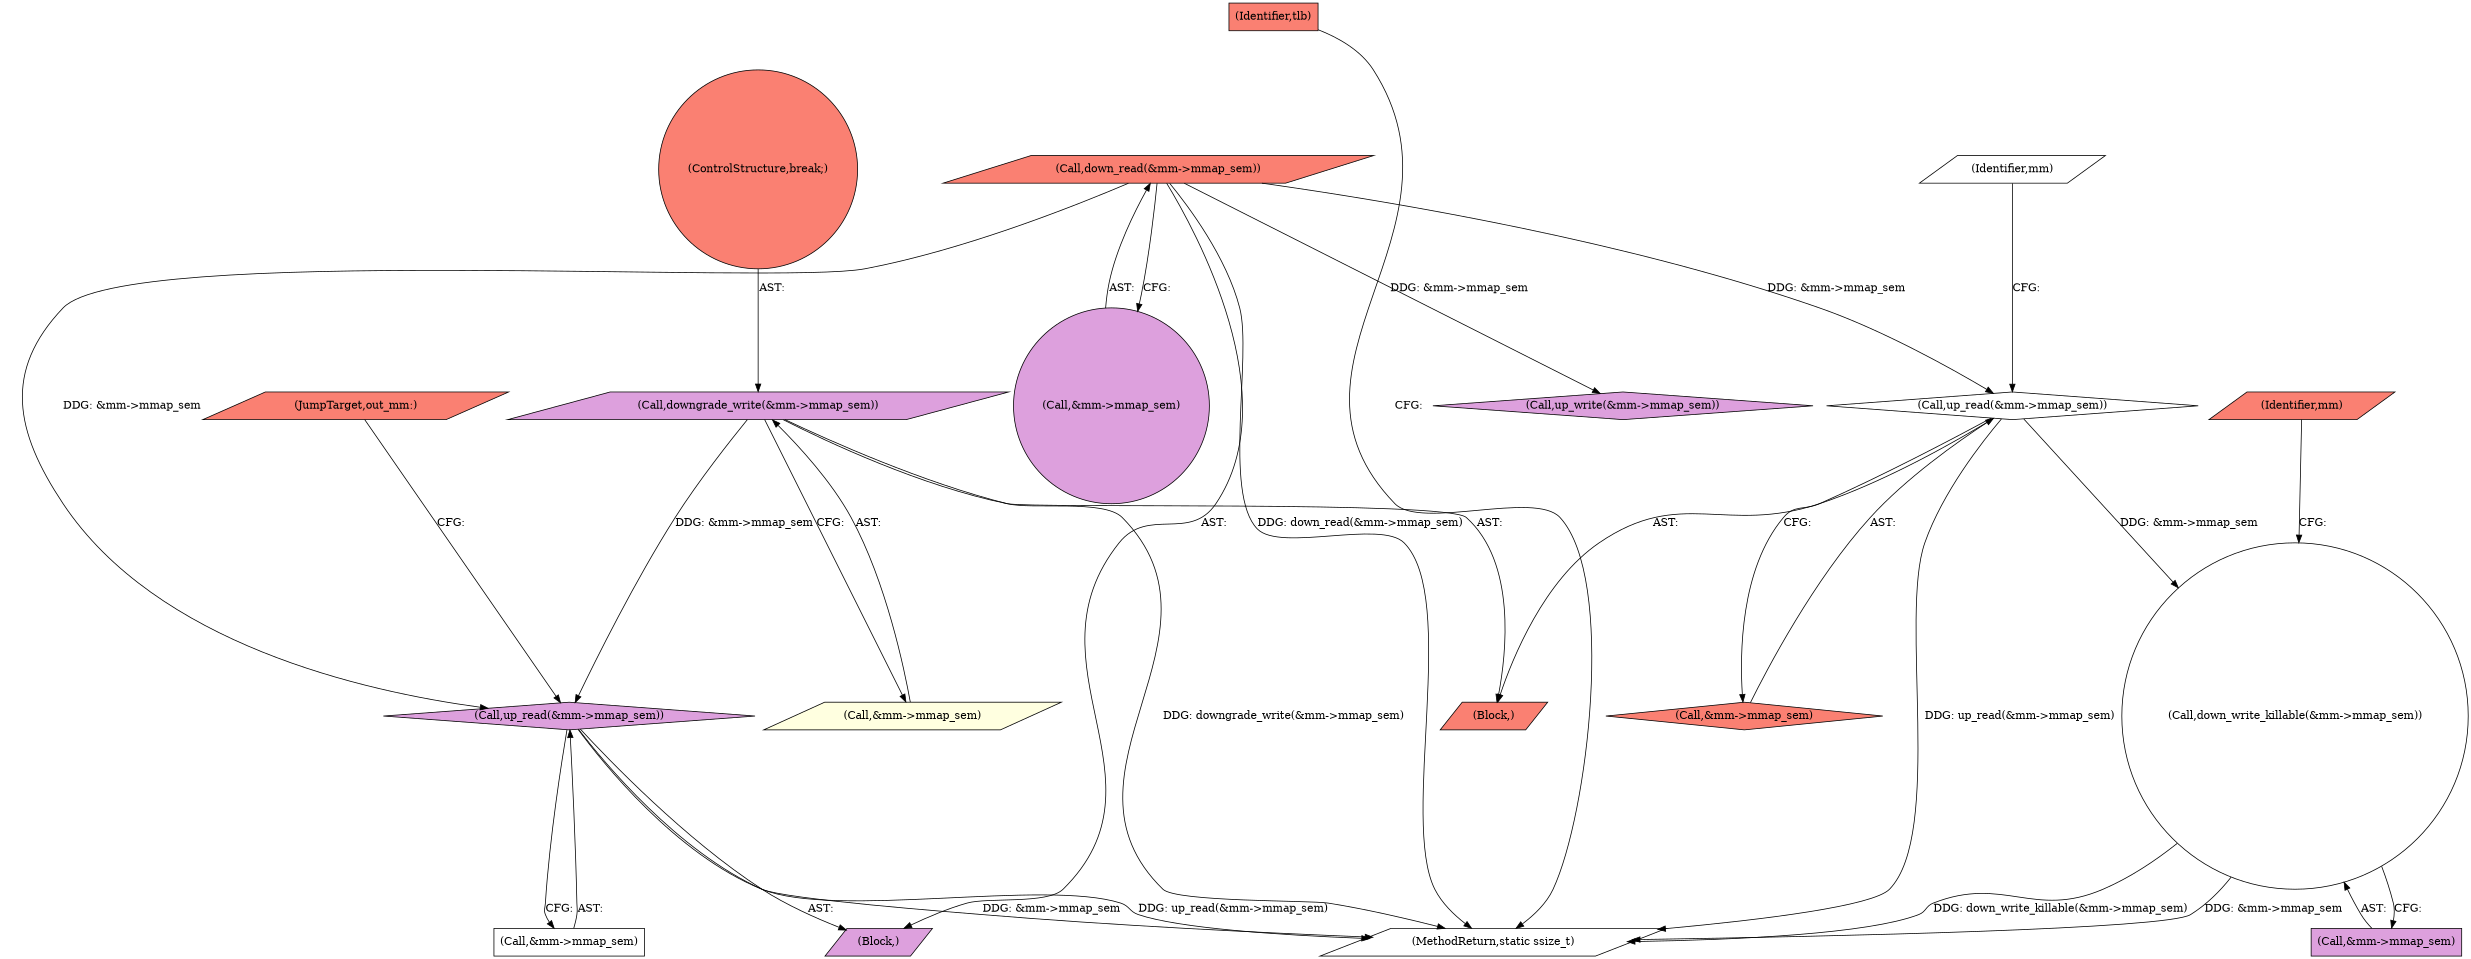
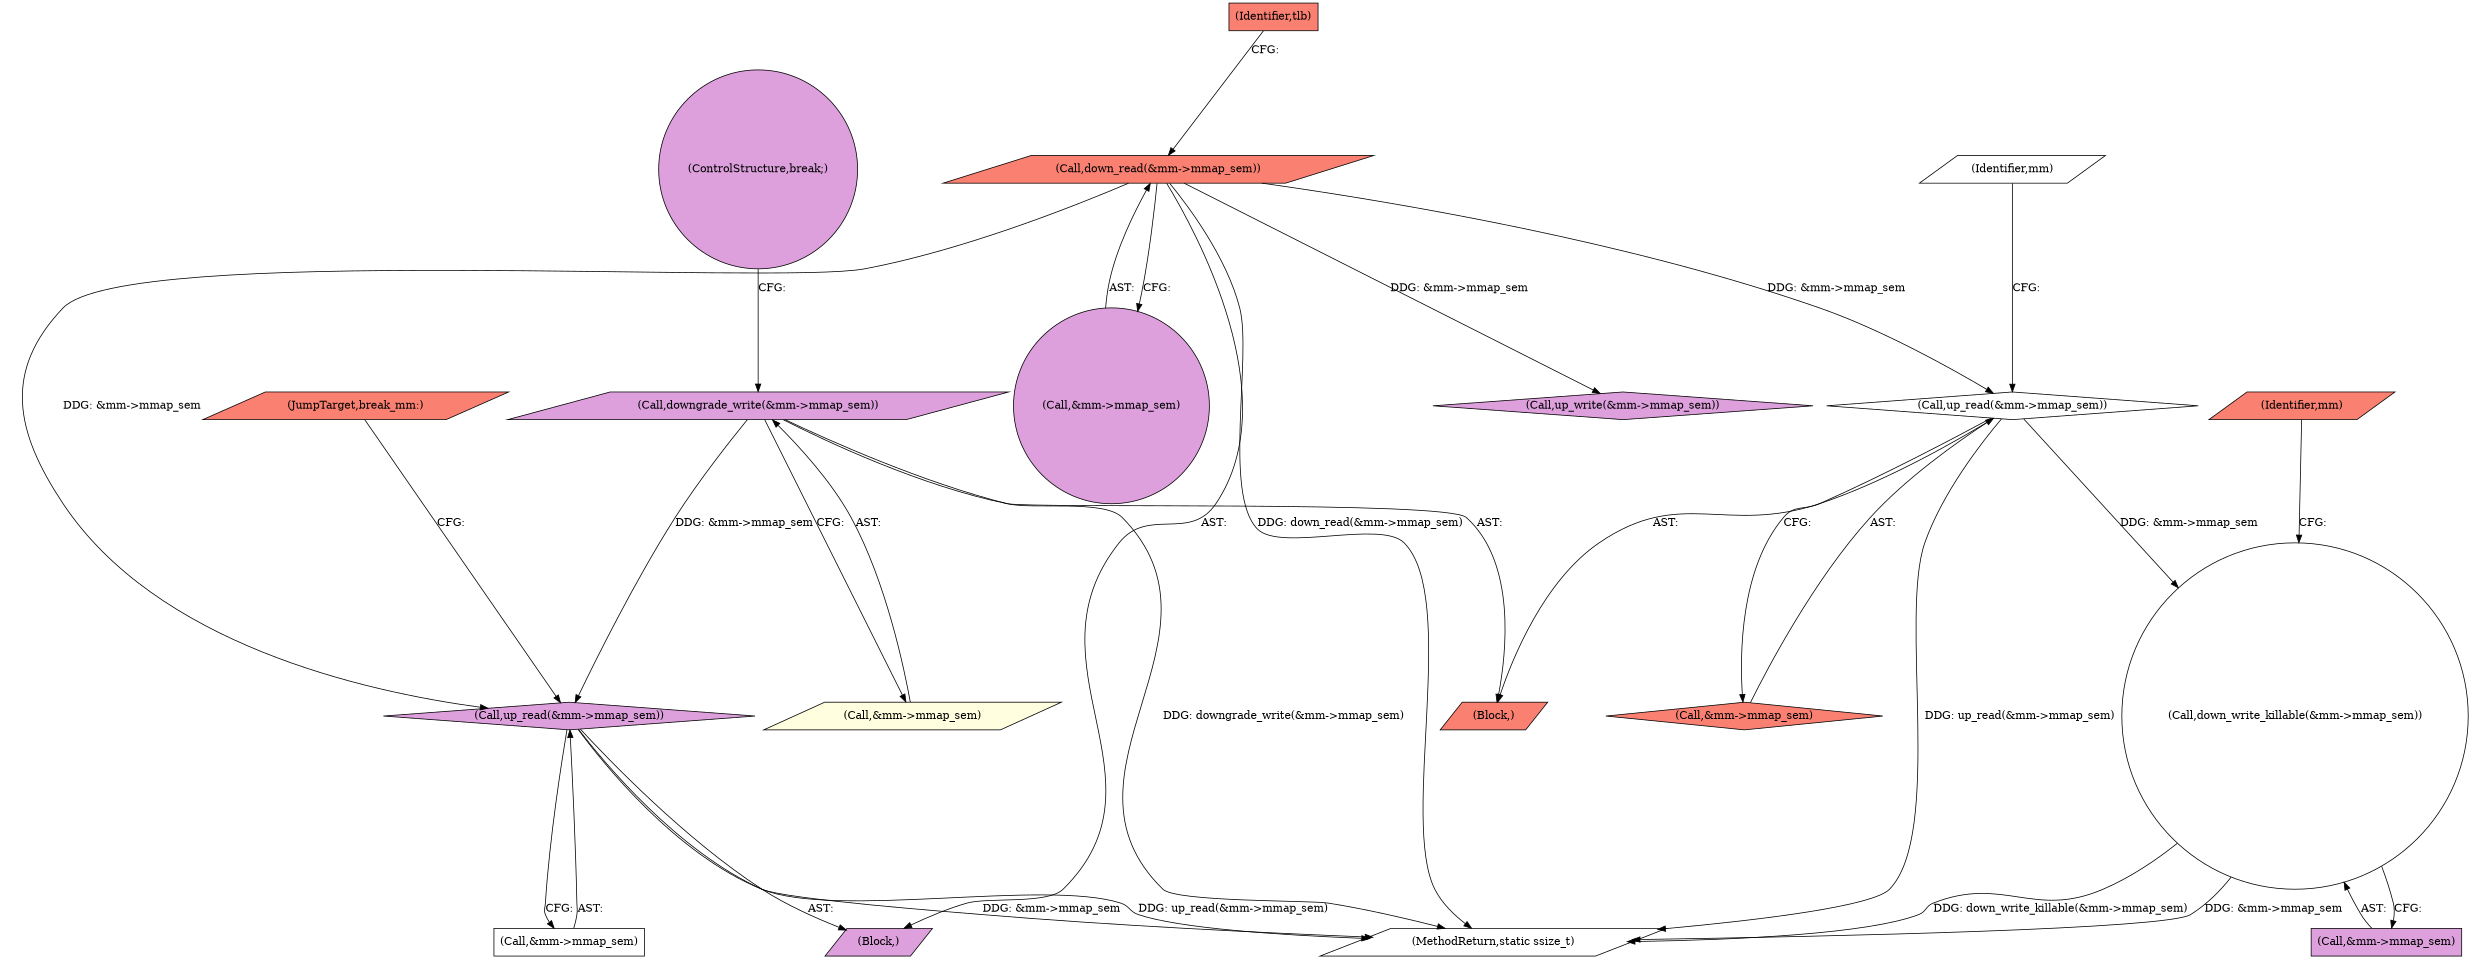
node "(ControlStructure,break;)": fillcolor salmon -> plum
edge "(ControlStructure,break;)" -> "(Call,downgrade_write(&mm->mmap_sem))": label "AST: " -> "CFG: "
node "(JumpTarget,out_mm:)": label "(JumpTarget,out_mm:)" -> "(JumpTarget,break_mm:)"
edge "(Identifier,tlb)" -> "(MethodReturn,static ssize_t)": now "(Identifier,tlb)" -> "(Call,down_read(&mm->mmap_sem))"
